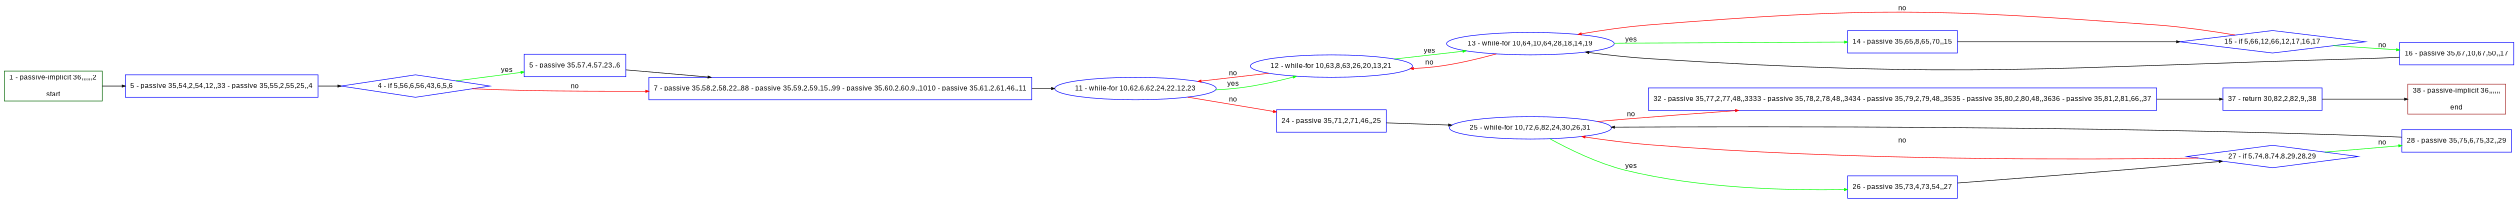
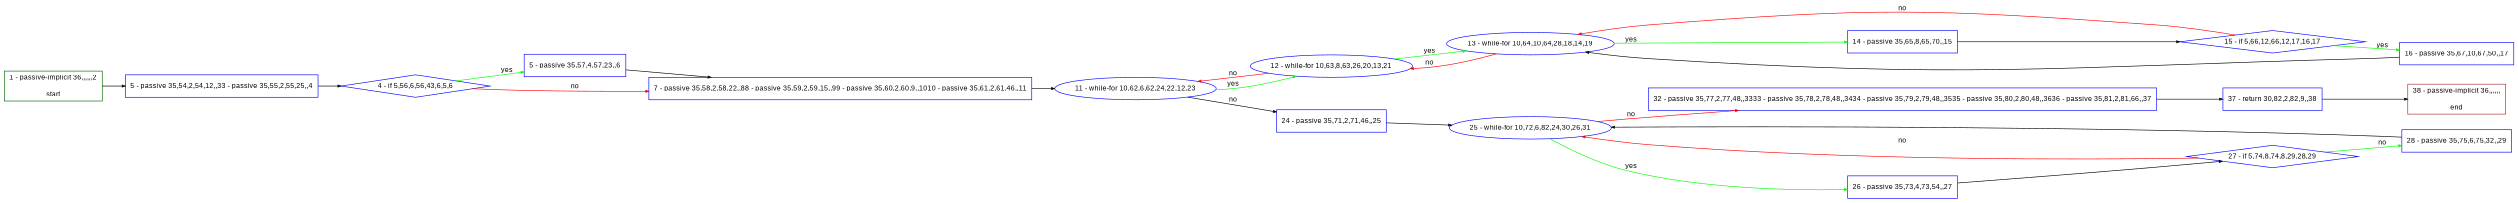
edge "15 - if 5,66,12,66,12,17,16,17" -> "16 - passive 35,67,10,67,50,,17": label "no" -> "yes"
edge "11 - while-for 10,62,6,62,24,22,12,23" -> "24 - passive 35,71,2,71,46,,25": color #ff0000 -> #000000
